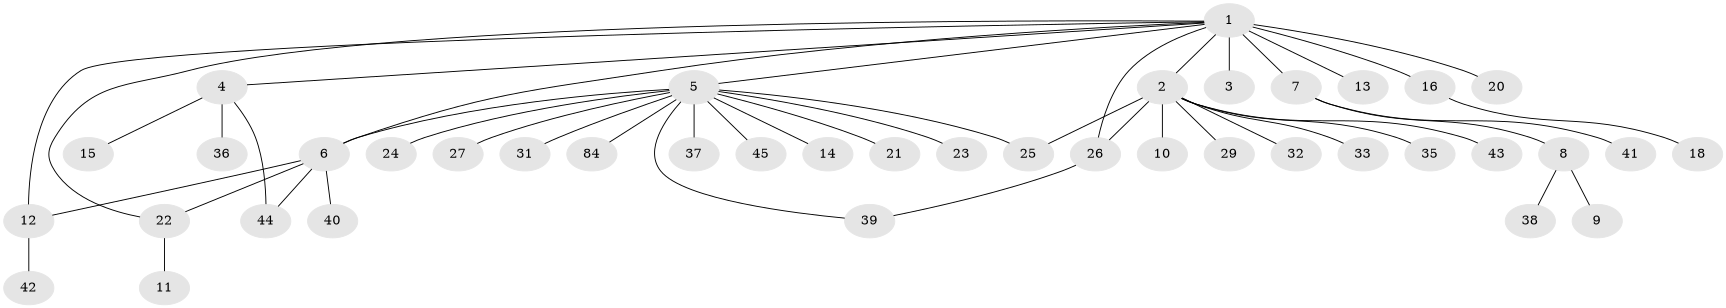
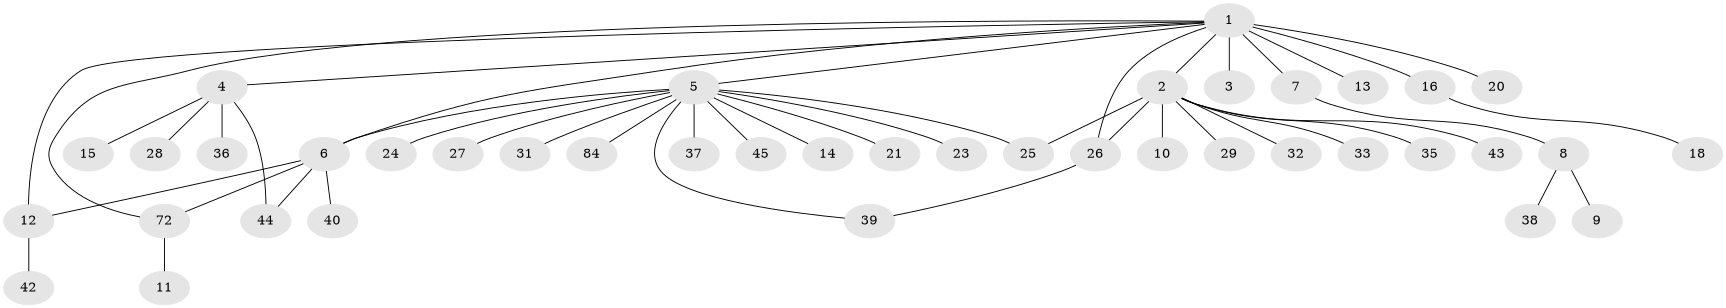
node "28": added
node "41": removed
node "22": label "22" -> "72"
